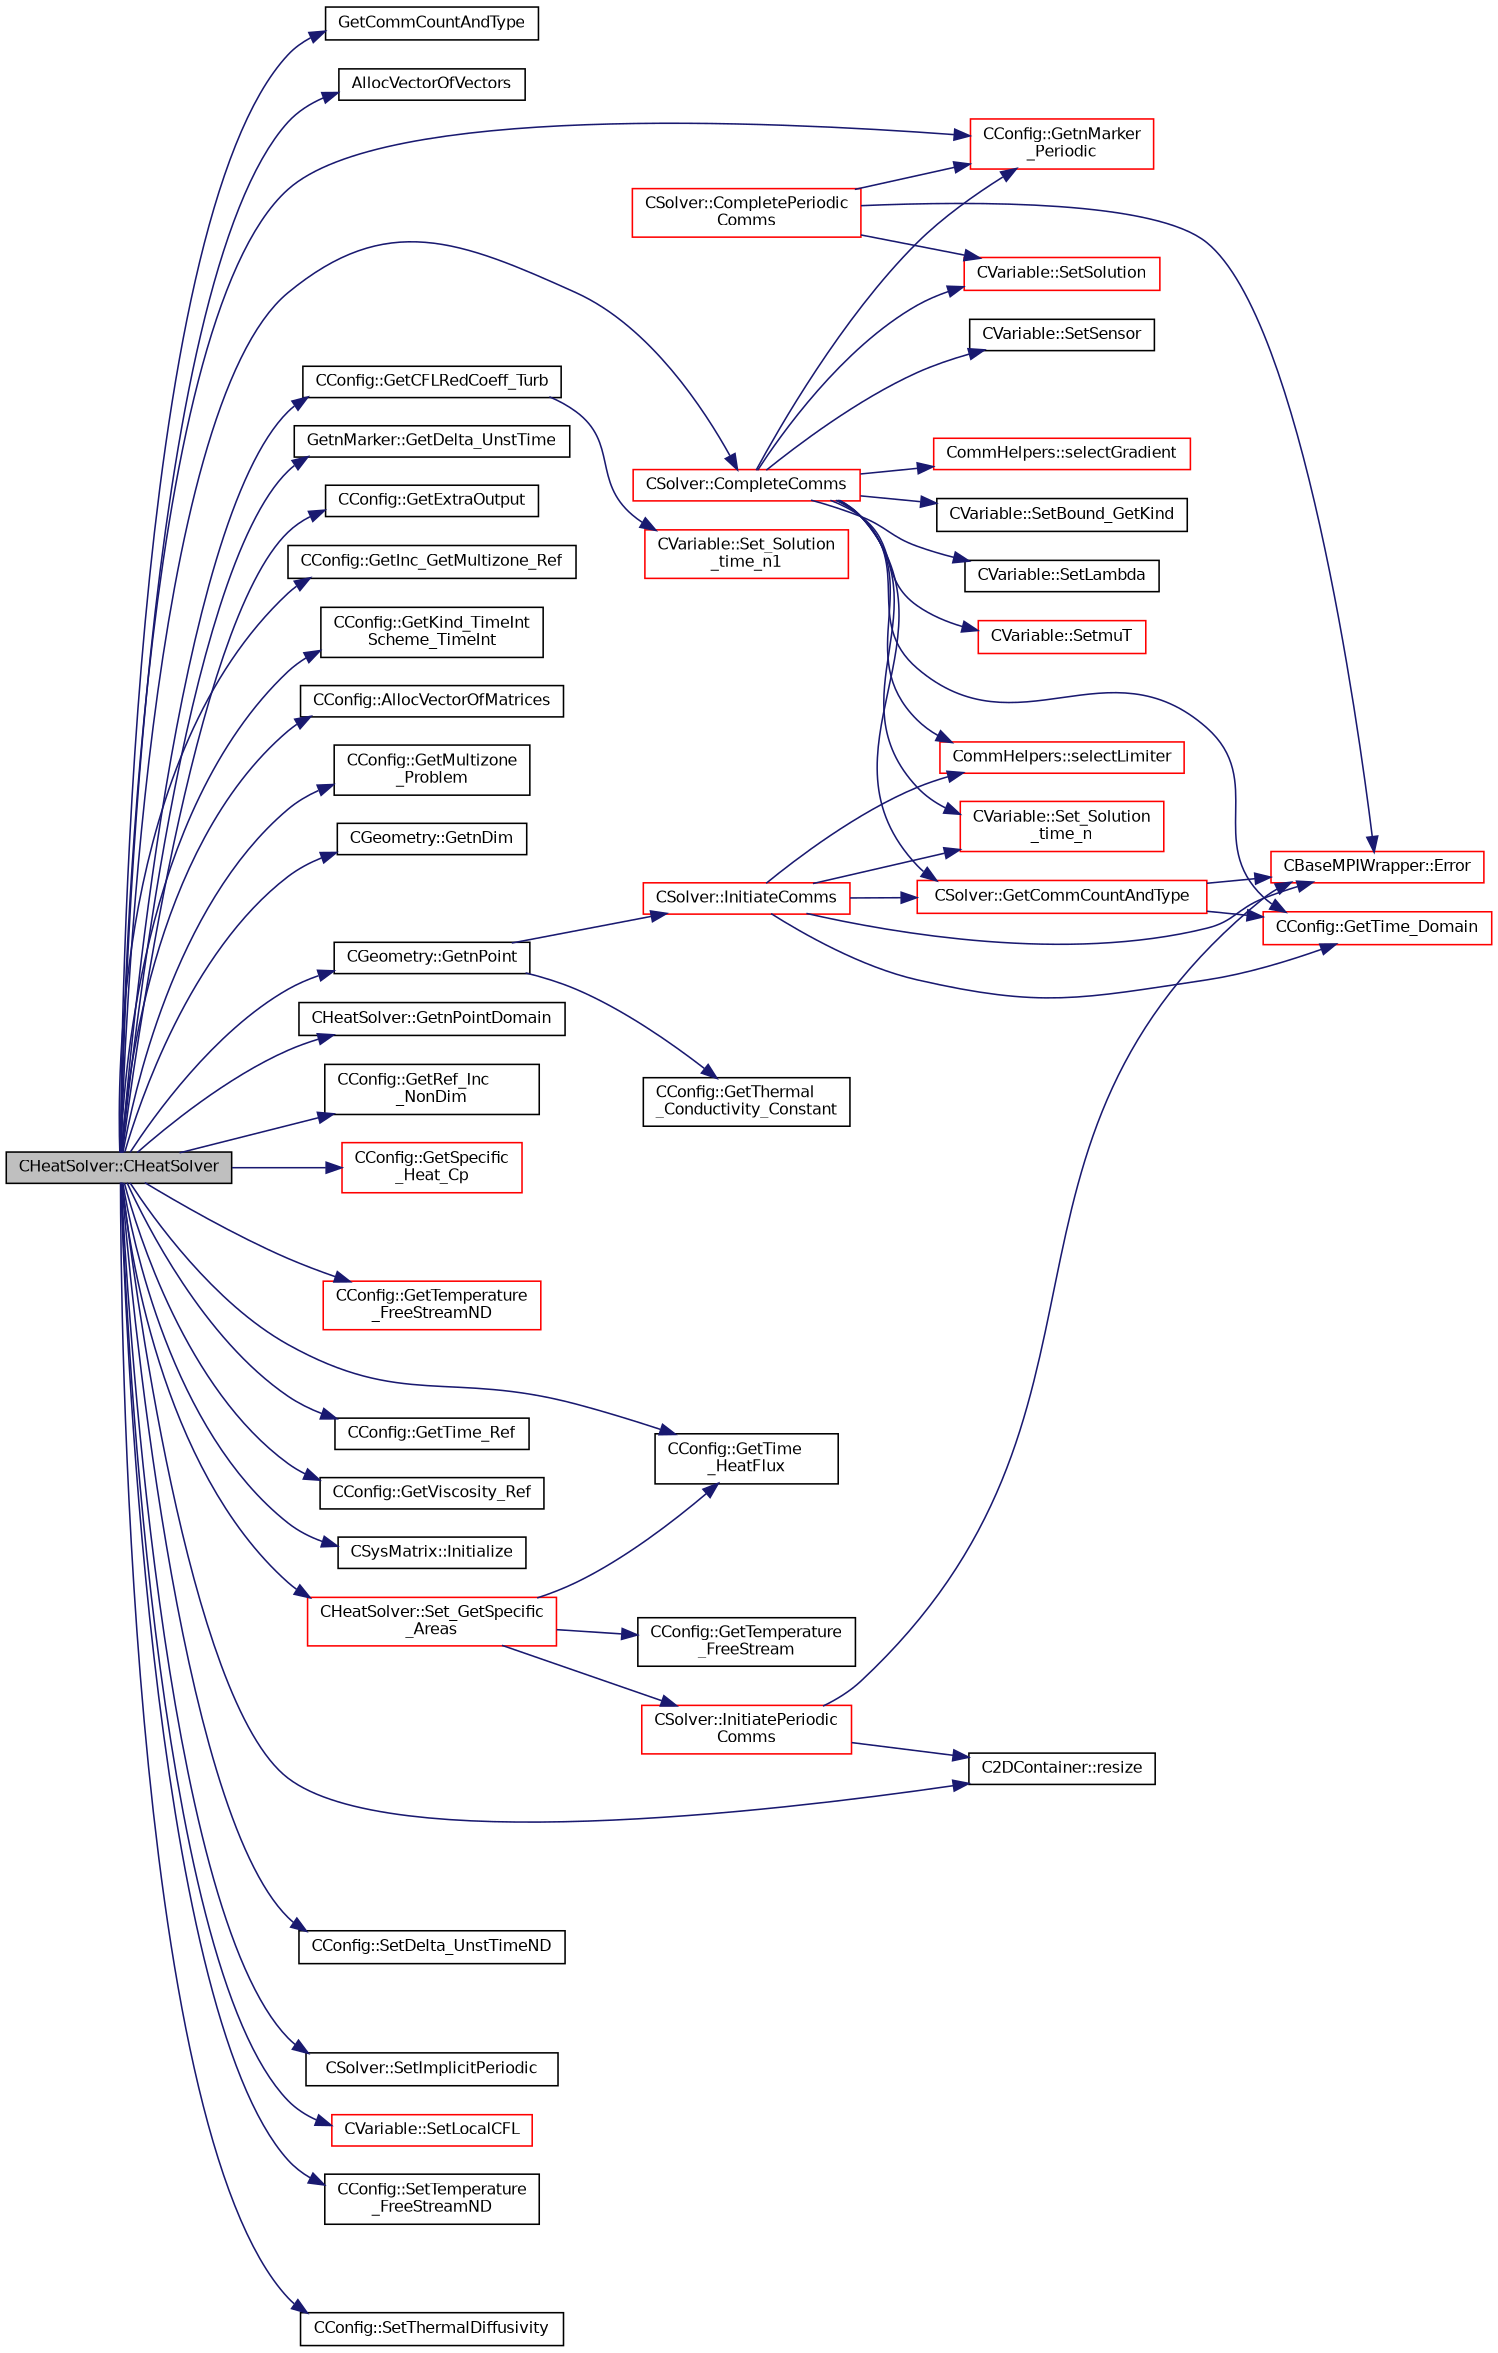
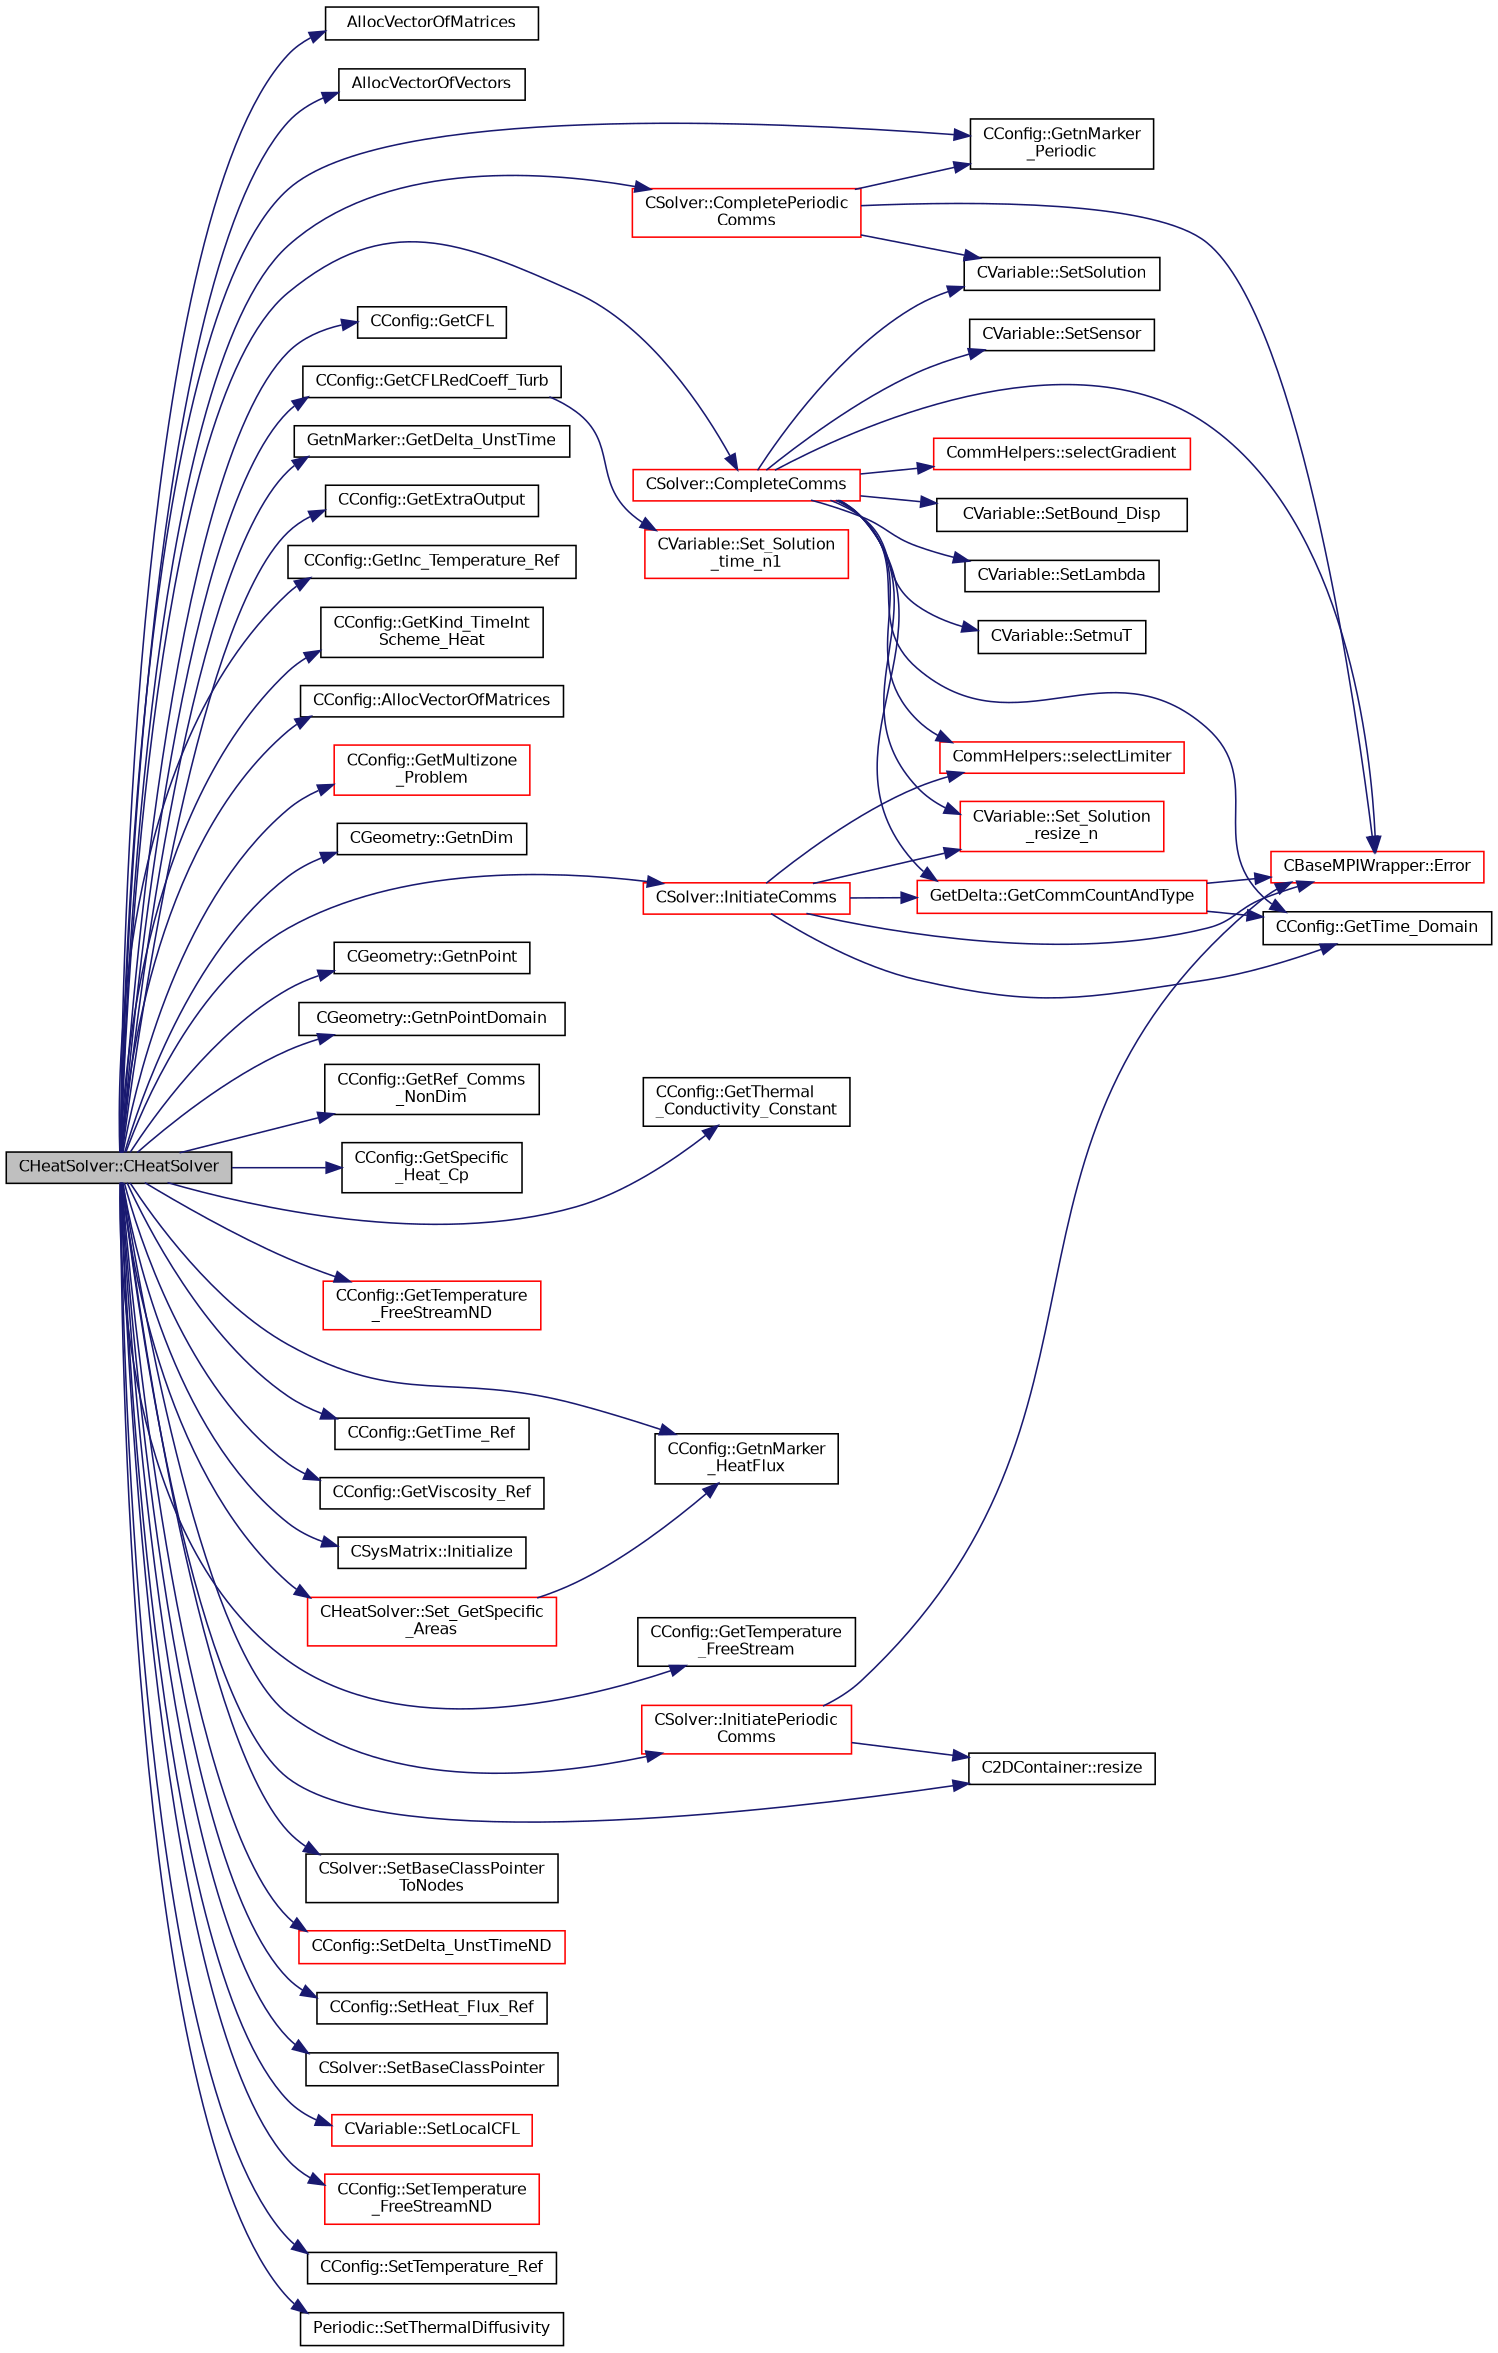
node "GetCommCountAndType": label "GetCommCountAndType" -> "AllocVectorOfMatrices"
node "CConfig::GetnMarker _Periodic": color red -> black
node "CVariable::SetSolution": color red -> black
edge "CSolver::CompleteComms" -> "CConfig::GetnMarker _Periodic": now "CSolver::CompleteComms" -> "CBaseMPIWrapper::Error"
node "CConfig::GetCFL": added
edge "CHeatSolver::CHeatSolver" -> "CSolver::CompletePeriodic Comms": added
node "CVariable::SetBound_GetKind": label "CVariable::SetBound_GetKind" -> "CVariable::SetBound_Disp"
node "CConfig::GetInc_GetMultizone_Ref": label "CConfig::GetInc_GetMultizone_Ref" -> "CConfig::GetInc_Temperature_Ref"
node "CConfig::GetKind_TimeInt Scheme_TimeInt": label "CConfig::GetKind_TimeInt Scheme_TimeInt" -> "CConfig::GetKind_TimeInt Scheme_Heat"
node "CVariable::SetmuT": color red -> black
node "CConfig::GetMultizone _Problem": color black -> red
node "CVariable::Set_Solution _time_n": label "CVariable::Set_Solution _time_n" -> "CVariable::Set_Solution _resize_n"
node "CSolver::GetCommCountAndType": label "CSolver::GetCommCountAndType" -> "GetDelta::GetCommCountAndType"
node "CConfig::GetTime_Domain": color red -> black
edge "CGeometry::GetnPoint" -> "CSolver::InitiateComms": now "CHeatSolver::CHeatSolver" -> "CSolver::InitiateComms"
edge "CGeometry::GetnPoint" -> "CConfig::GetThermal _Conductivity_Constant": now "CHeatSolver::CHeatSolver" -> "CConfig::GetThermal _Conductivity_Constant"
node "CHeatSolver::GetnPointDomain": label "CHeatSolver::GetnPointDomain" -> "CGeometry::GetnPointDomain"
node "CConfig::GetRef_Inc _NonDim": label "CConfig::GetRef_Inc _NonDim" -> "CConfig::GetRef_Comms _NonDim"
node "CConfig::GetSpecific _Heat_Cp": color red -> black
node "CConfig::GetTime _HeatFlux": label "CConfig::GetTime _HeatFlux" -> "CConfig::GetnMarker _HeatFlux"
edge "CHeatSolver::Set_GetSpecific _Areas" -> "CConfig::GetTemperature _FreeStream": now "CHeatSolver::CHeatSolver" -> "CConfig::GetTemperature _FreeStream"
edge "CHeatSolver::Set_GetSpecific _Areas" -> "CSolver::InitiatePeriodic Comms": now "CHeatSolver::CHeatSolver" -> "CSolver::InitiatePeriodic Comms"
node "CSolver::SetBaseClassPointer ToNodes": added
node "CConfig::SetDelta_UnstTimeND": color black -> red
node "CConfig::SetHeat_Flux_Ref": added
node "CSolver::SetImplicitPeriodic": label "CSolver::SetImplicitPeriodic" -> "CSolver::SetBaseClassPointer"
node "CConfig::SetTemperature _FreeStreamND": color black -> red
node "CConfig::SetTemperature_Ref": added
node "CConfig::SetThermalDiffusivity": label "CConfig::SetThermalDiffusivity" -> "Periodic::SetThermalDiffusivity"
